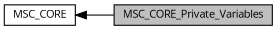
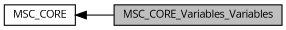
node "MSC_CORE_Private_Variables": label "MSC_CORE_Private_Variables" -> "MSC_CORE_Variables_Variables"
